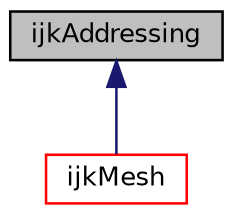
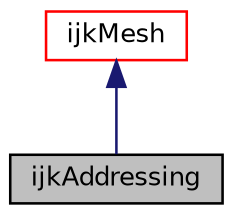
edge "ijkMesh" -> "ijkAddressing": reversed
